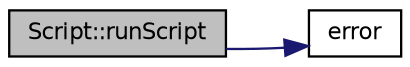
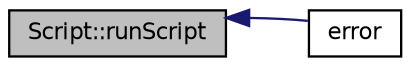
edge "Script::runScript" -> "error": reversed
